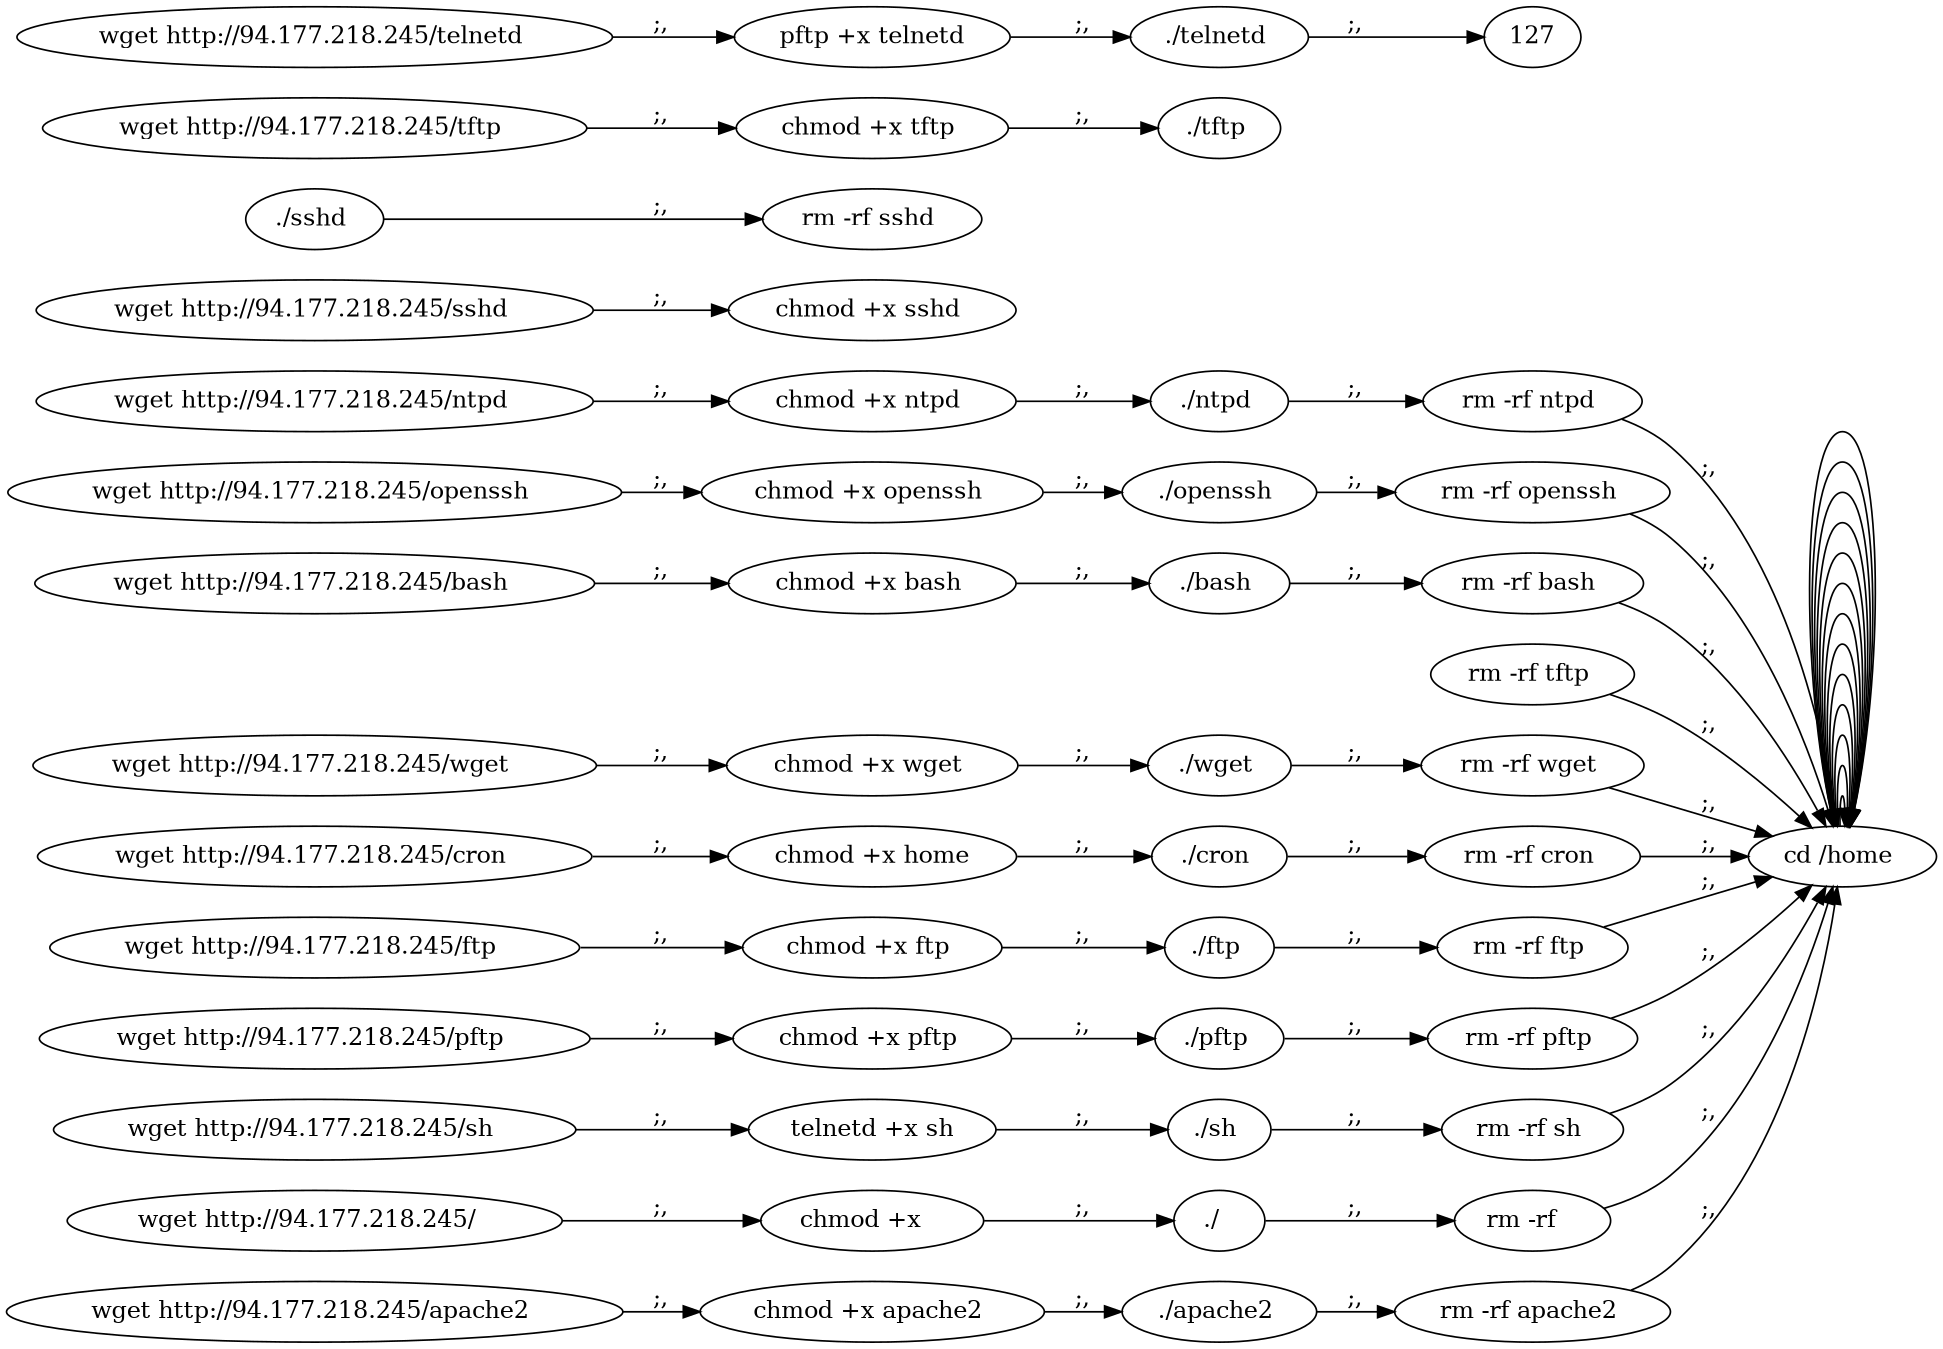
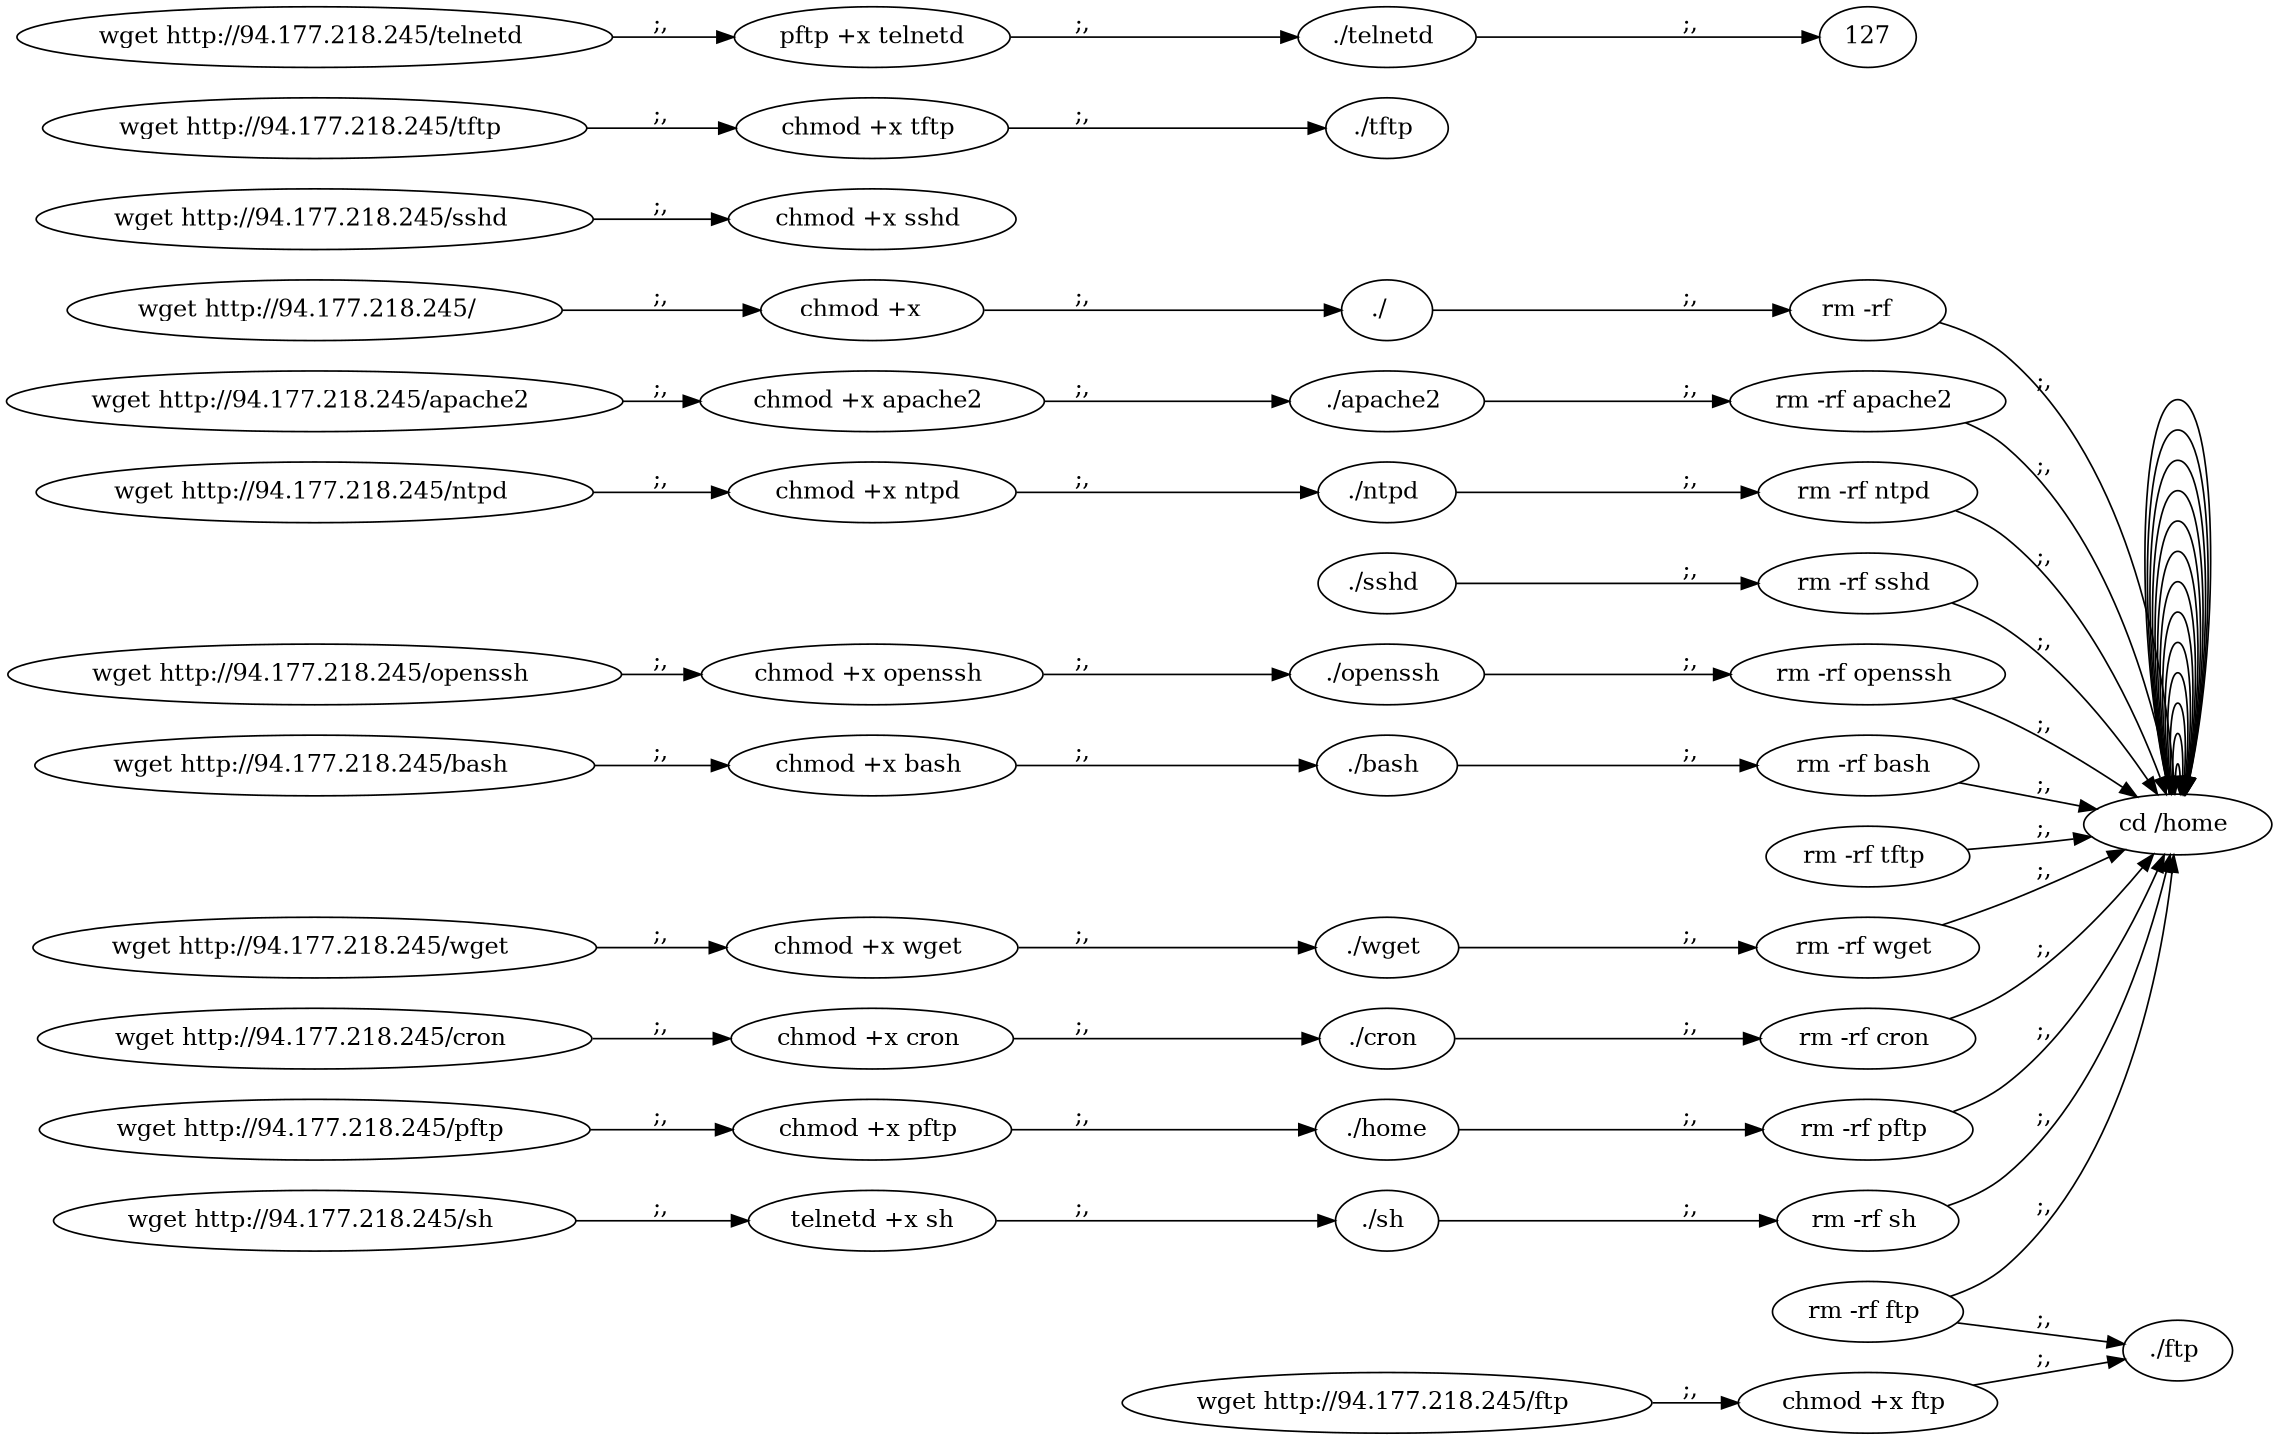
edge "rm -rf sshd" -> "cd /home": added, label ";,"
node "chmod +x home": label "chmod +x home" -> "chmod +x cron"
edge "./ftp" -> "rm -rf ftp": reversed
node "./pftp": label "./pftp" -> "./home"
